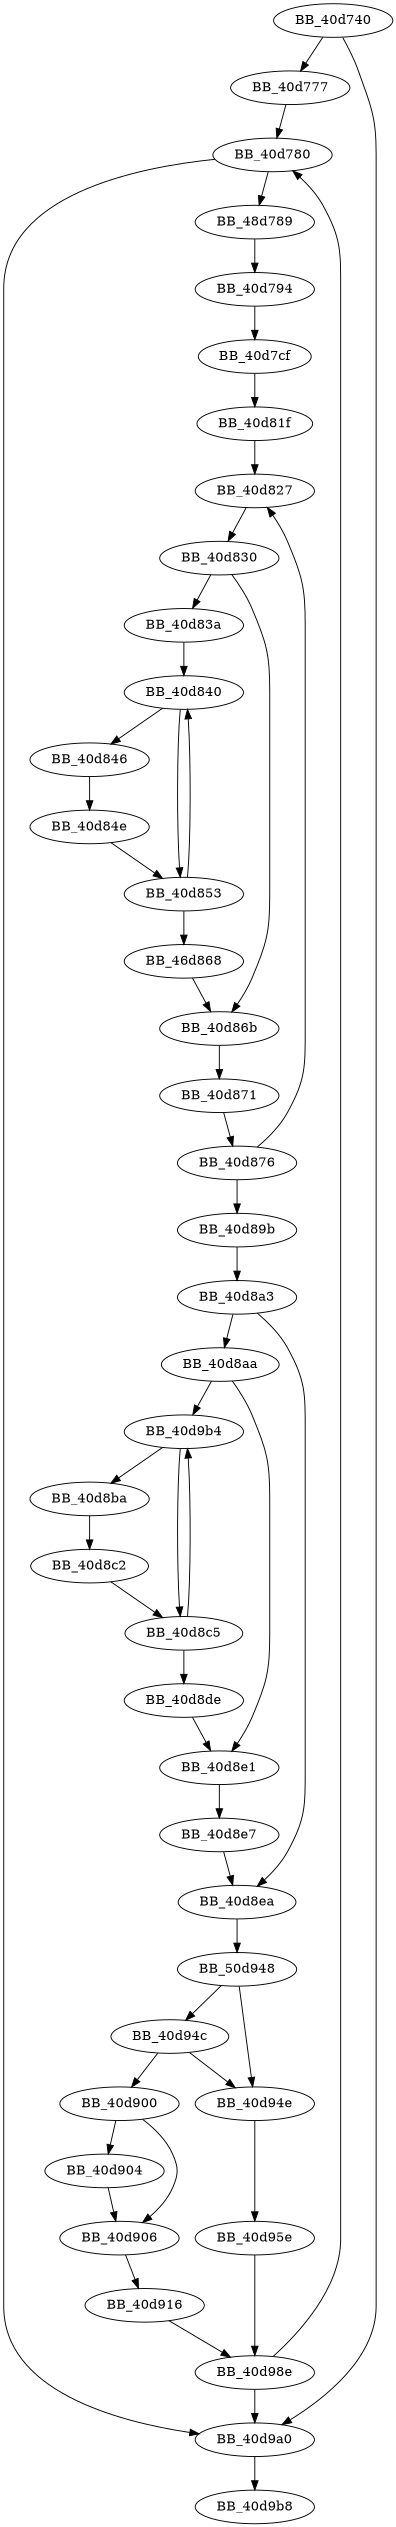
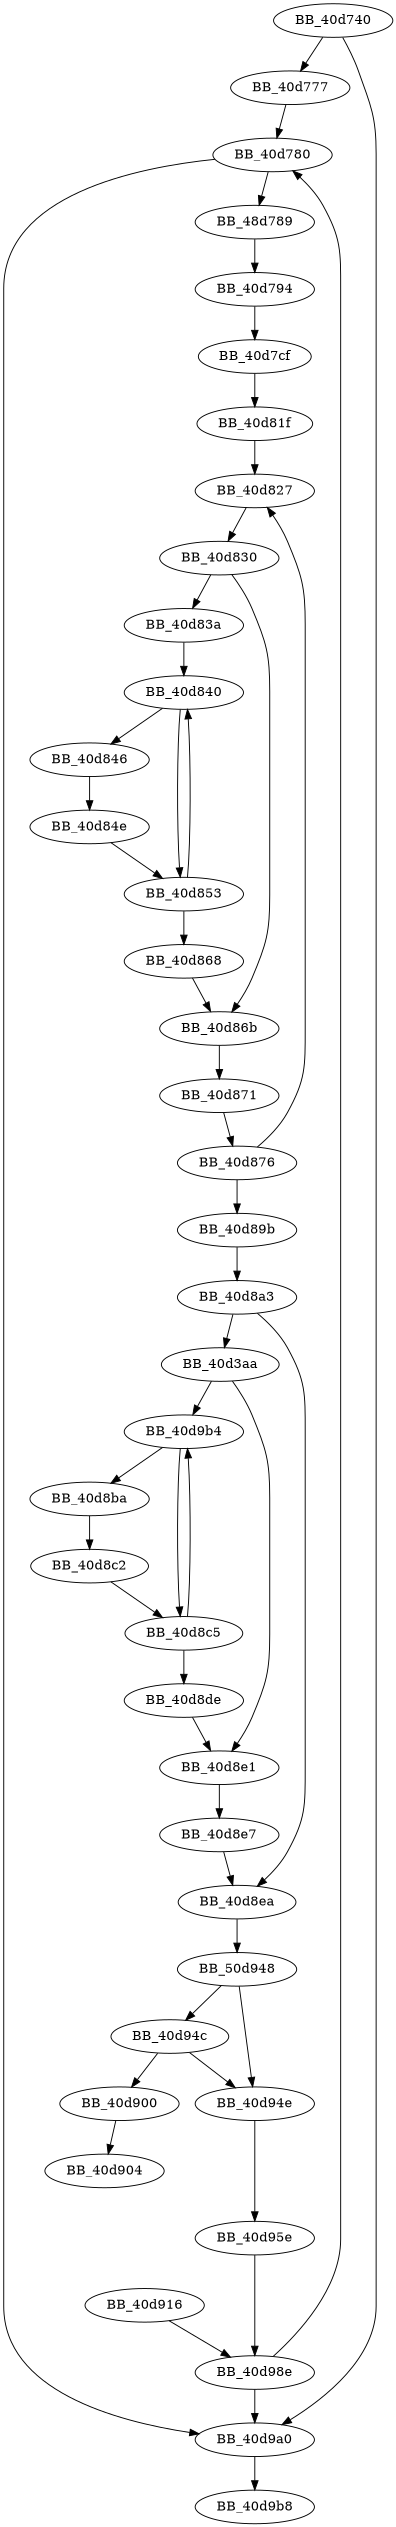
node "BB_46d868": label "BB_46d868" -> "BB_40d868"
node "BB_40d8aa": label "BB_40d8aa" -> "BB_40d3aa"
node "BB_40d906": removed
